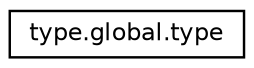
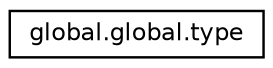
node "type.global.type": label "type.global.type" -> "global.global.type"
